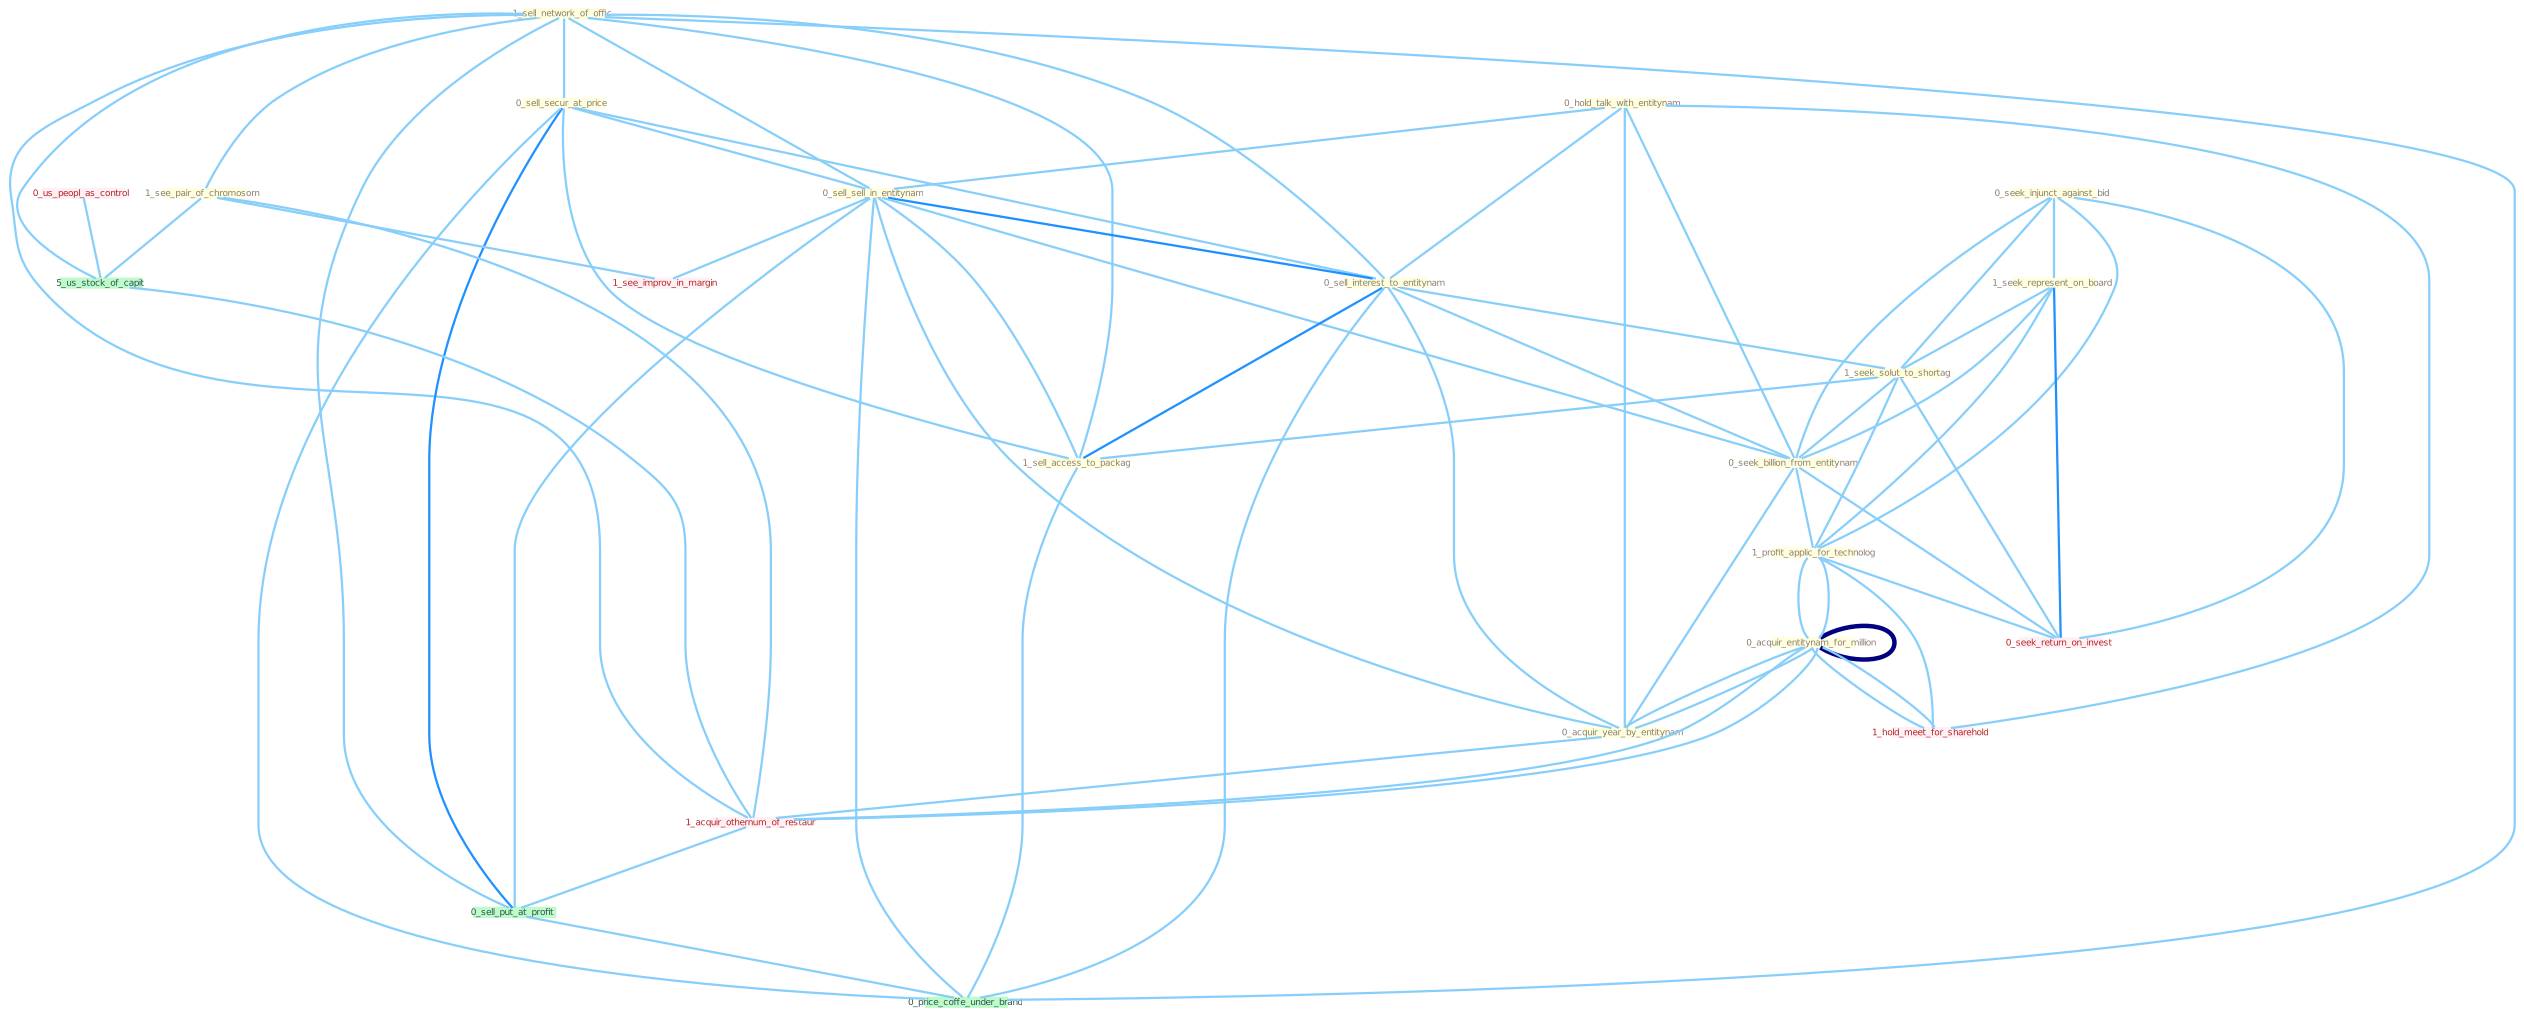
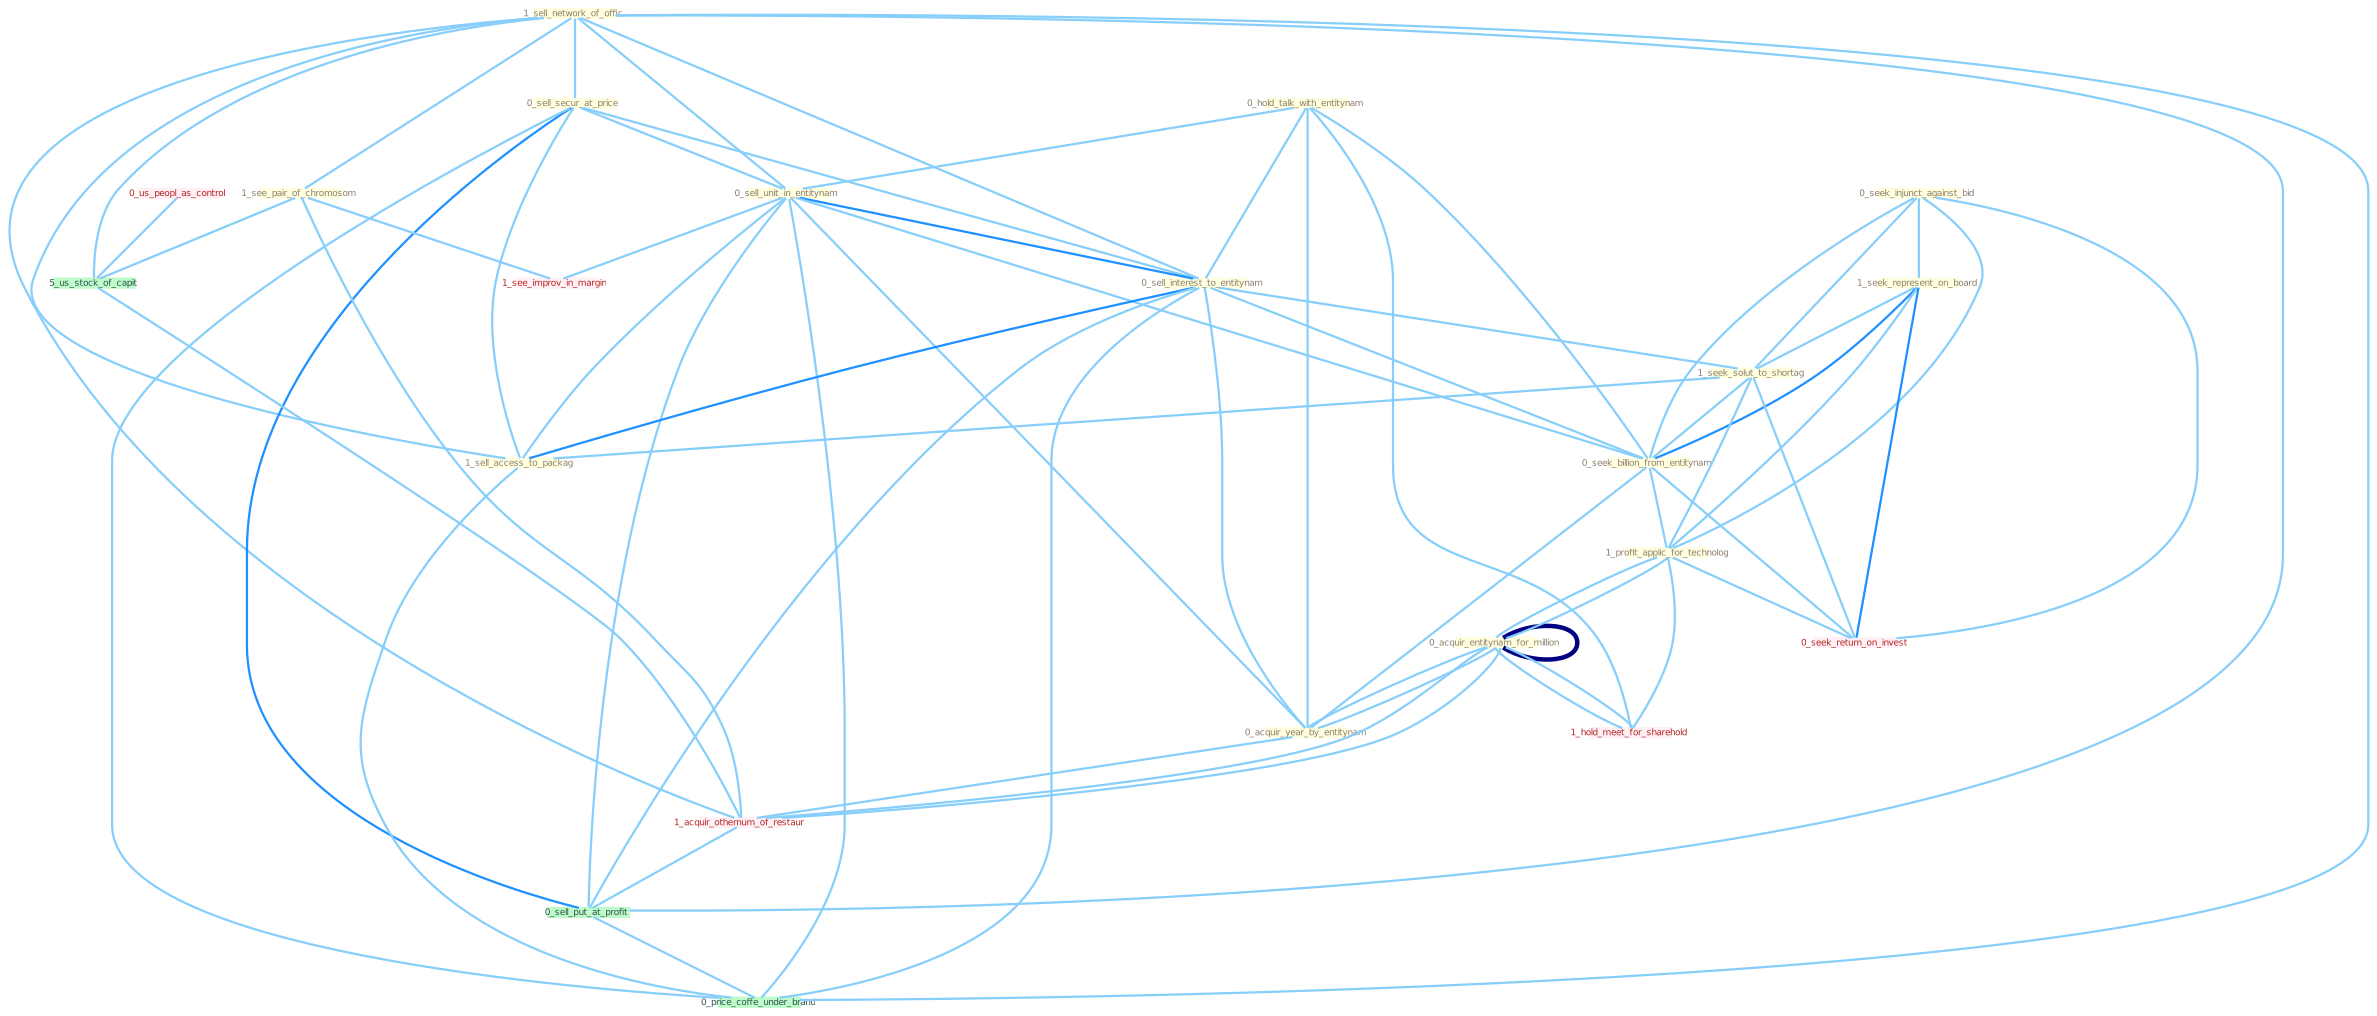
node "0_sell_sell_in_entitynam": label "0_sell_sell_in_entitynam" -> "0_sell_unit_in_entitynam"
edge "1_seek_represent_on_board" -- "0_seek_billion_from_entitynam": color #87cefa -> #1e90ff
edge "0_sell_interest_to_entitynam" -- "0_sell_put_at_profit": added
